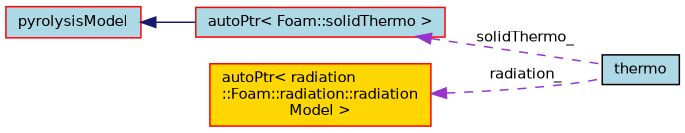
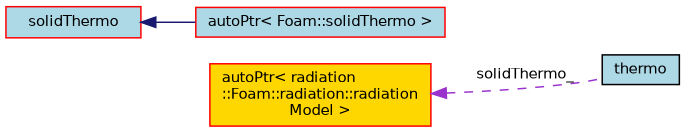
node "pyrolysisModel": label "pyrolysisModel" -> "solidThermo"
edge "thermo" -> "autoPtr< Foam::solidThermo >": removed, label "solidThermo_"
edge "thermo" -> "autoPtr< radiation ::Foam::radiation::radiation Model >": label " radiation_" -> " solidThermo_"
